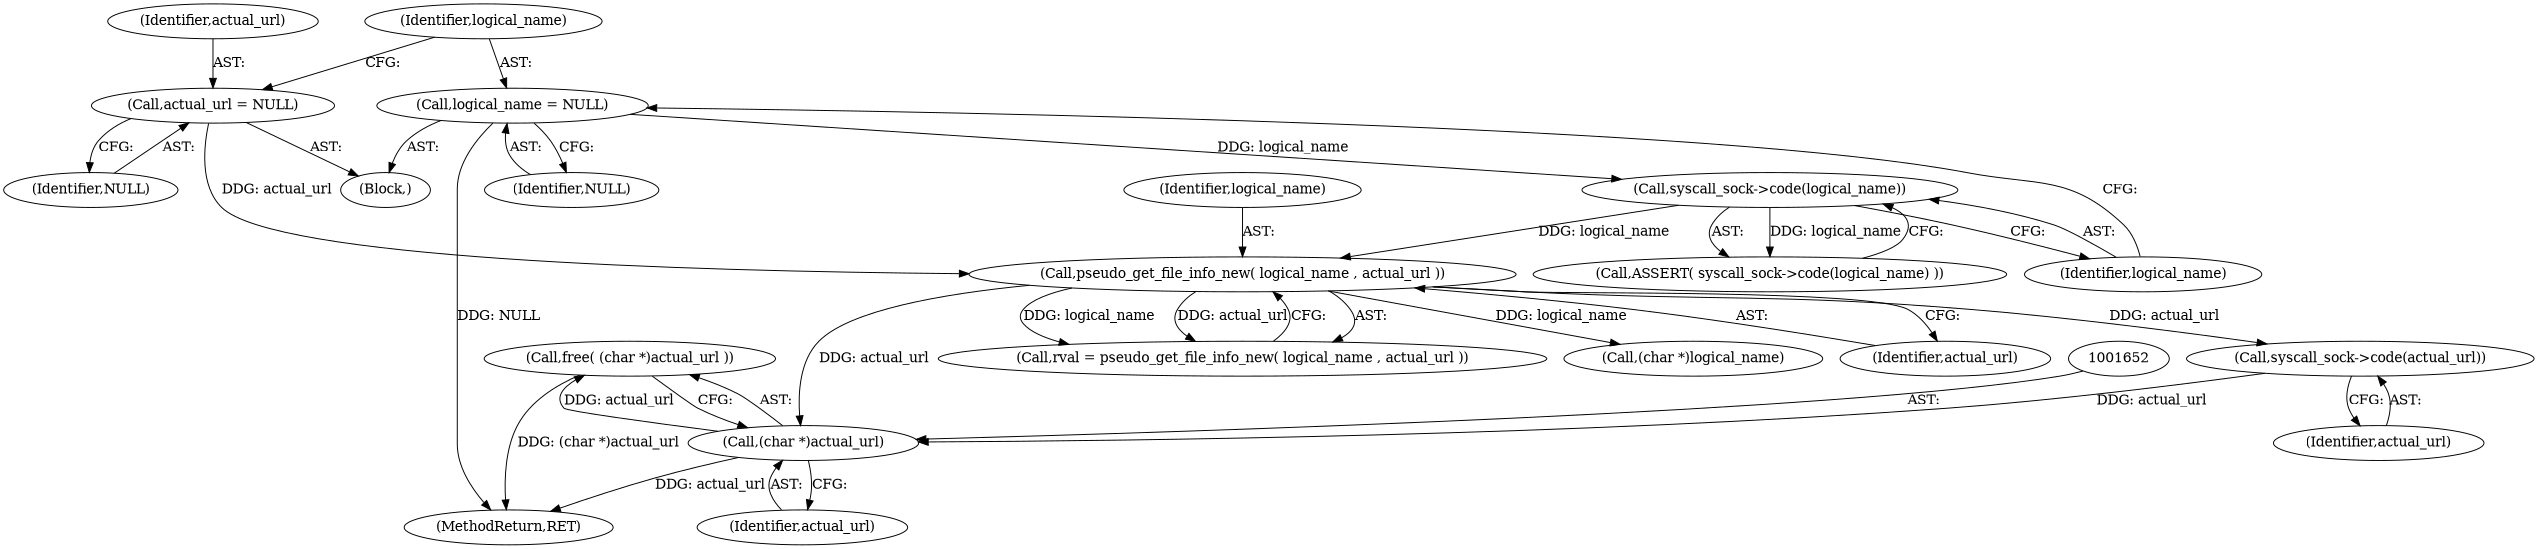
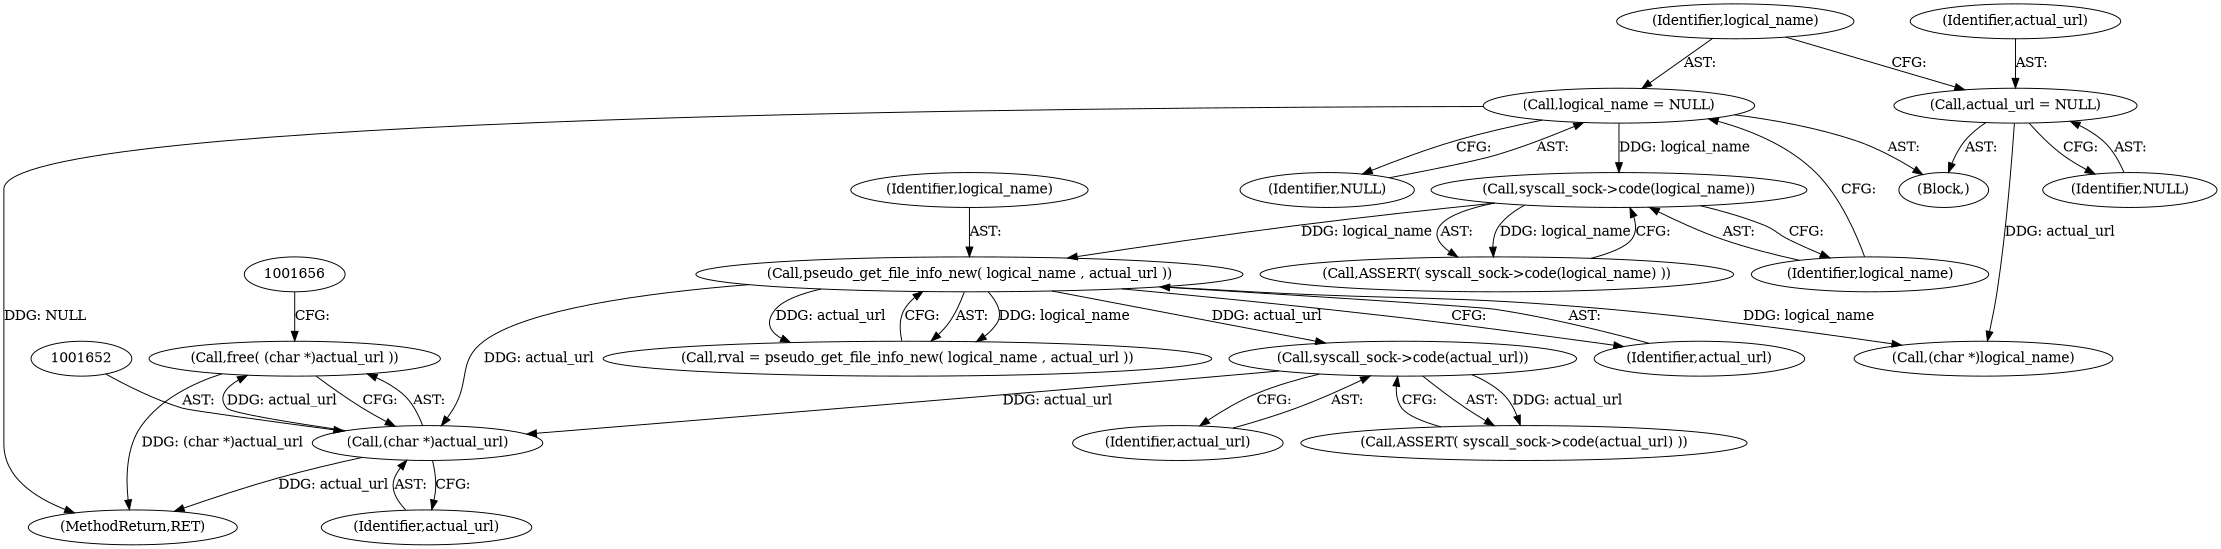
edge "(Call,actual_url = NULL)" -> "(Call,pseudo_get_file_info_new( logical_name , actual_url ))": now "(Call,actual_url = NULL)" -> "(Call,(char *)logical_name)"
node "1001656": added
node "(Call,ASSERT( syscall_sock->code(actual_url) ))": added
